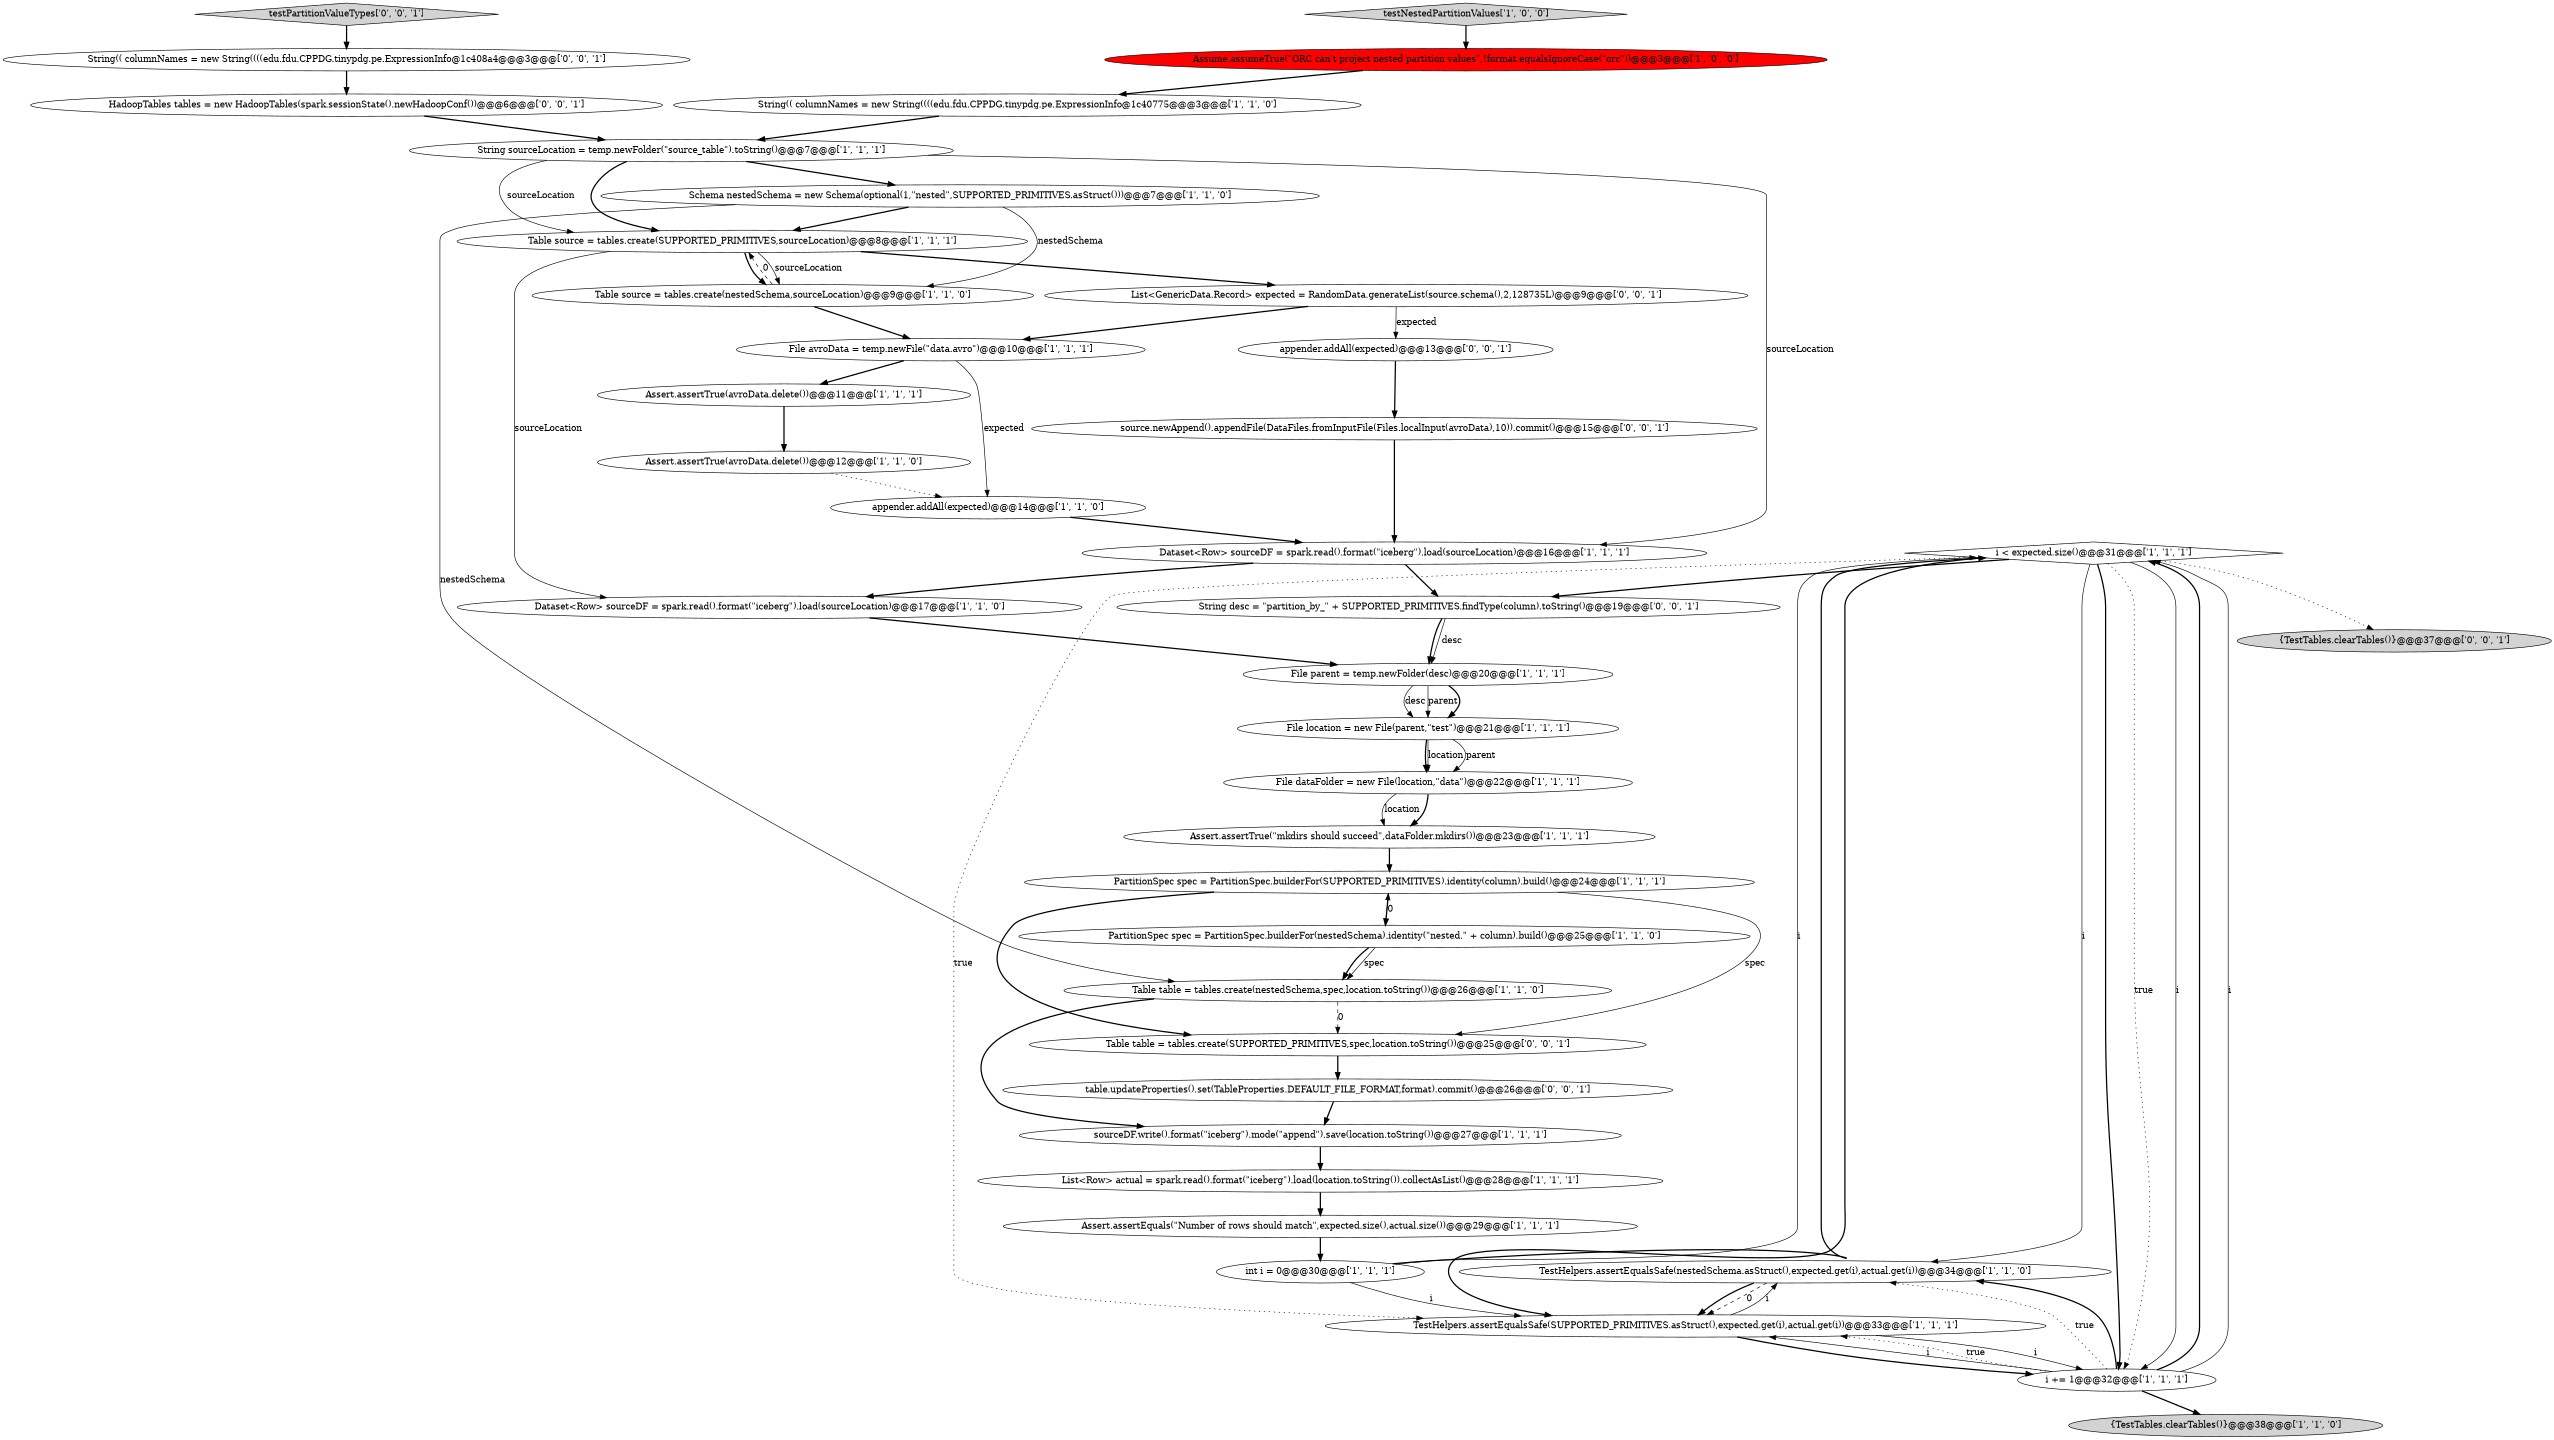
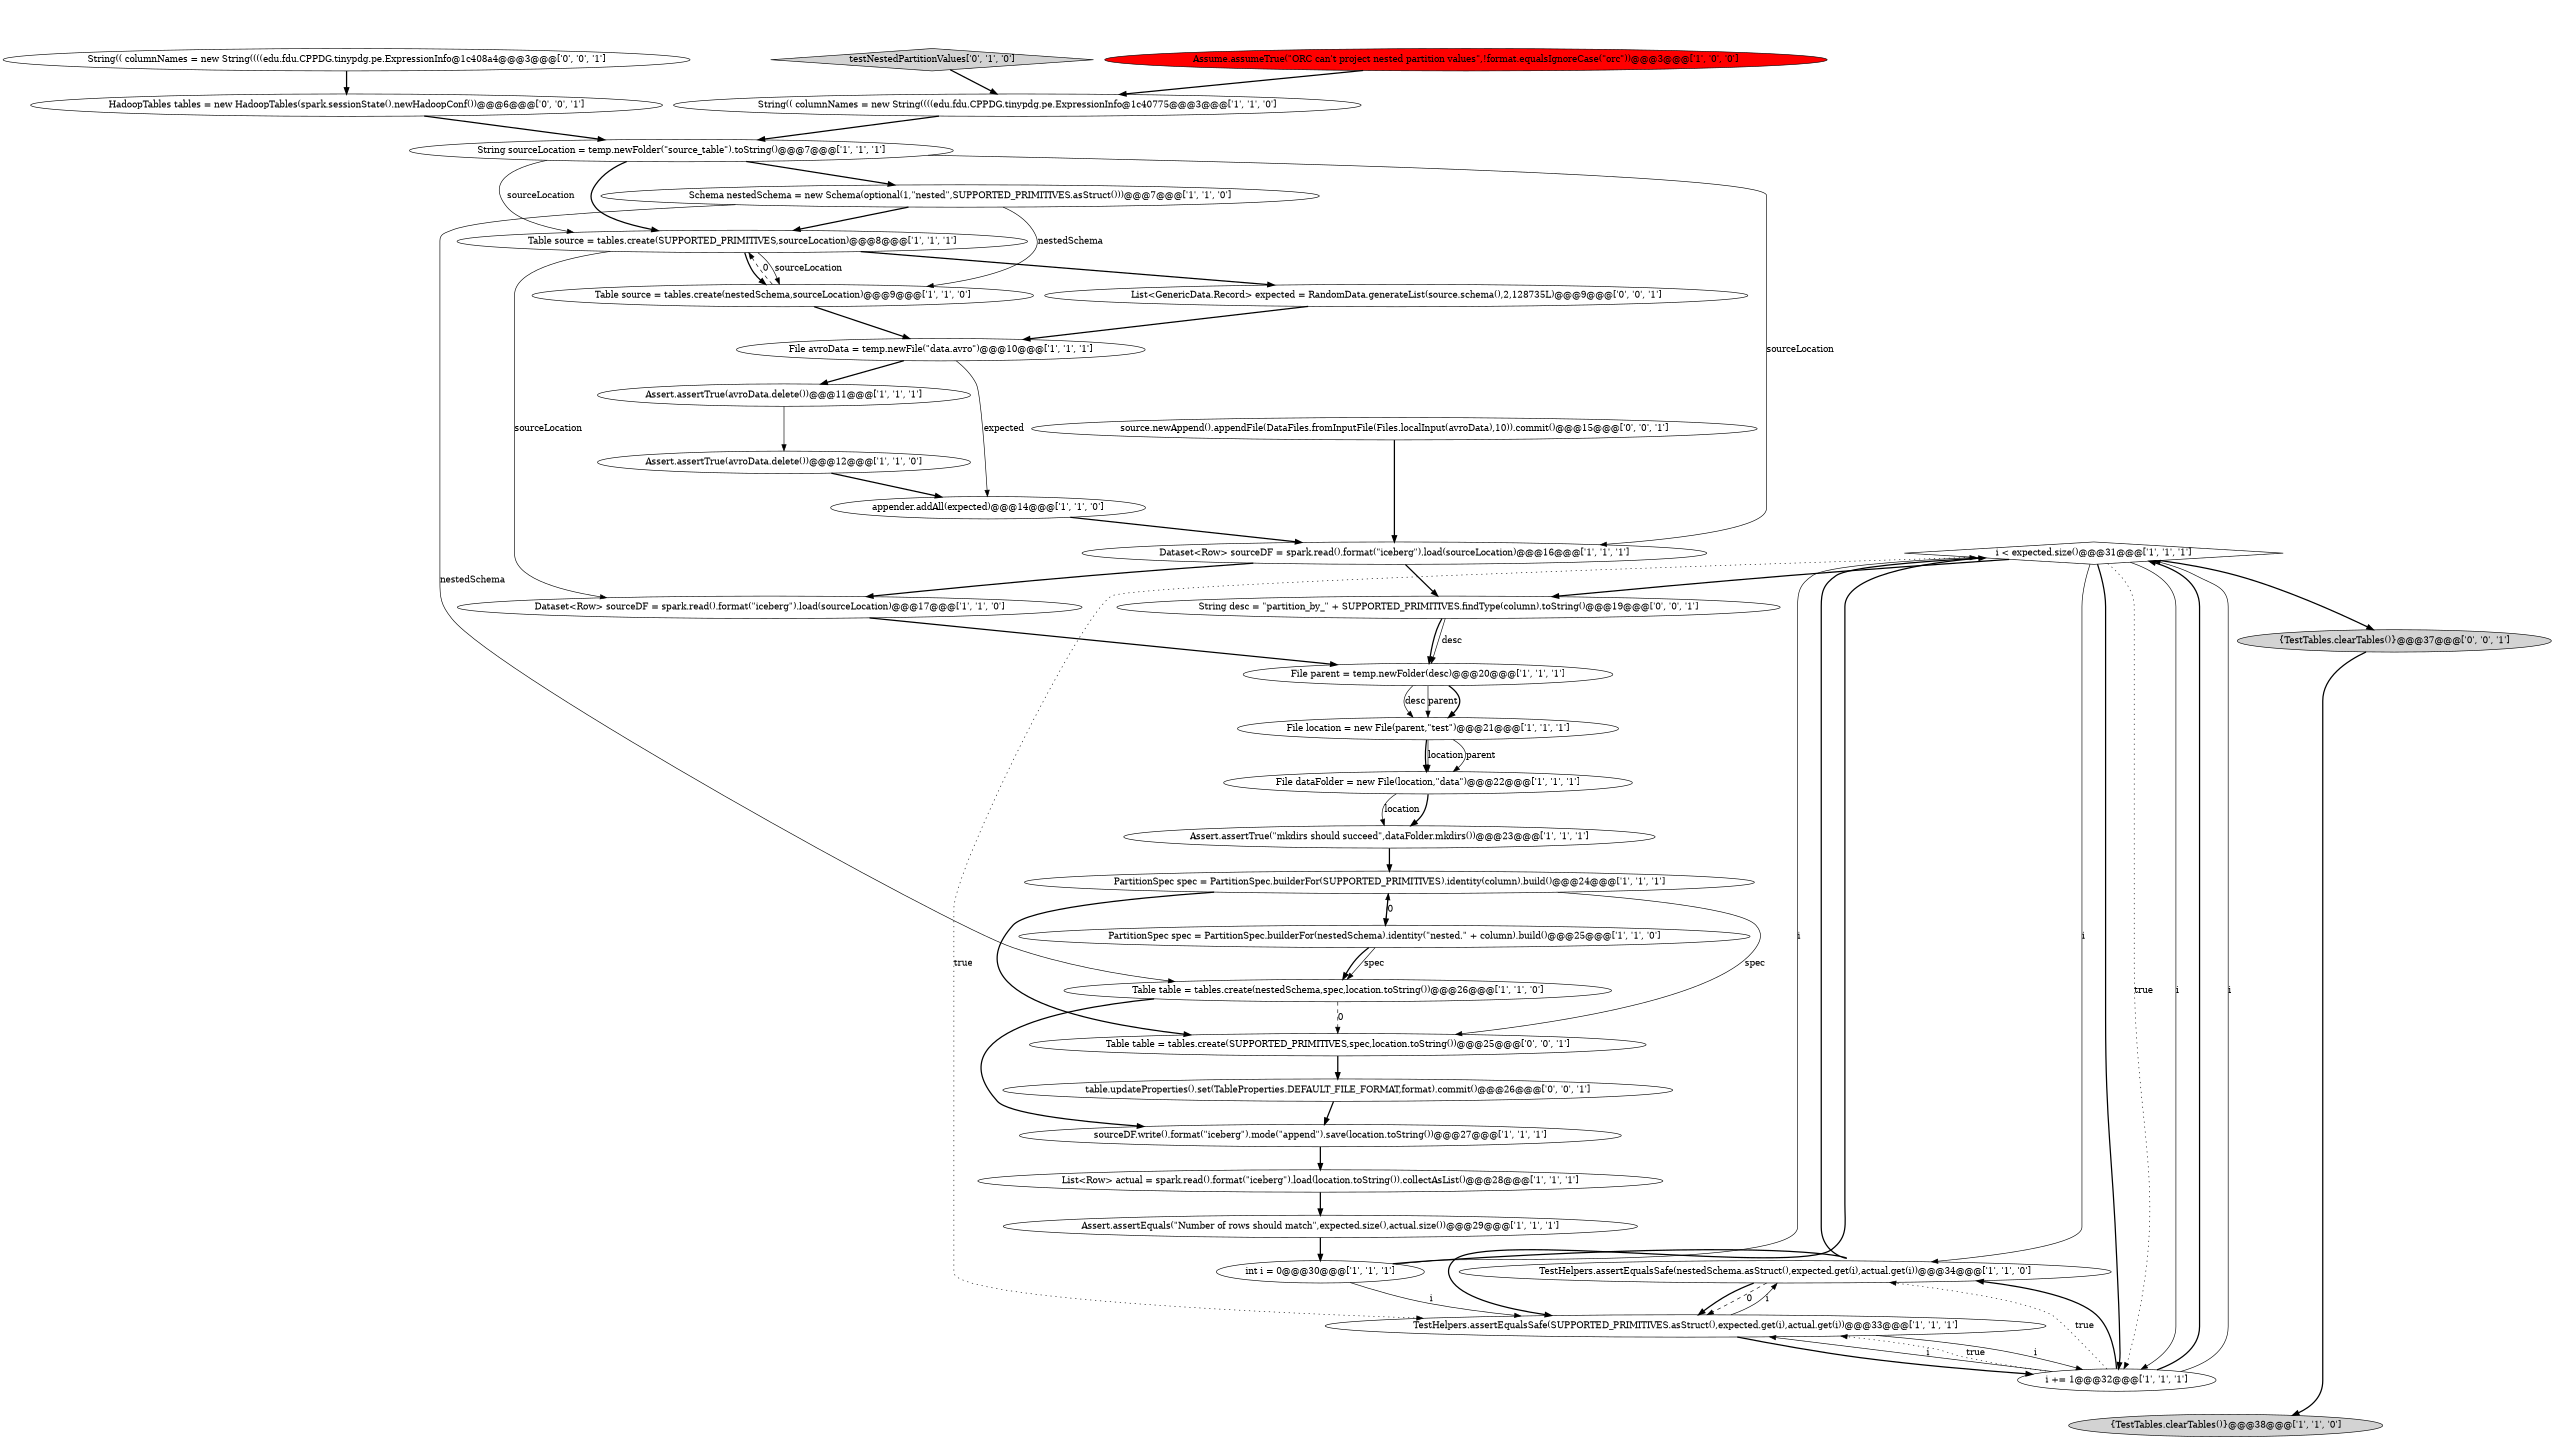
node "testPartitionValueTypes['0', '0', '1']": removed
node "testNestedPartitionValues['1', '0', '0']": removed
node "testNestedPartitionValues['0', '1', '0']": added
node "appender.addAll(expected)@@@13@@@['0', '0', '1']": removed
edge "Assert.assertTrue(avroData.delete())@@@11@@@['1', '1', '1']" -> "Assert.assertTrue(avroData.delete())@@@12@@@['1', '1', '0']": style bold -> solid
edge "Assert.assertTrue(avroData.delete())@@@12@@@['1', '1', '0']" -> "appender.addAll(expected)@@@14@@@['1', '1', '0']": style dotted -> bold
edge "i < expected.size()@@@31@@@['1', '1', '1']" -> "{TestTables.clearTables()}@@@37@@@['0', '0', '1']": style dotted -> bold
edge "i += 1@@@32@@@['1', '1', '1']" -> "{TestTables.clearTables()}@@@38@@@['1', '1', '0']": now "{TestTables.clearTables()}@@@37@@@['0', '0', '1']" -> "{TestTables.clearTables()}@@@38@@@['1', '1', '0']"
